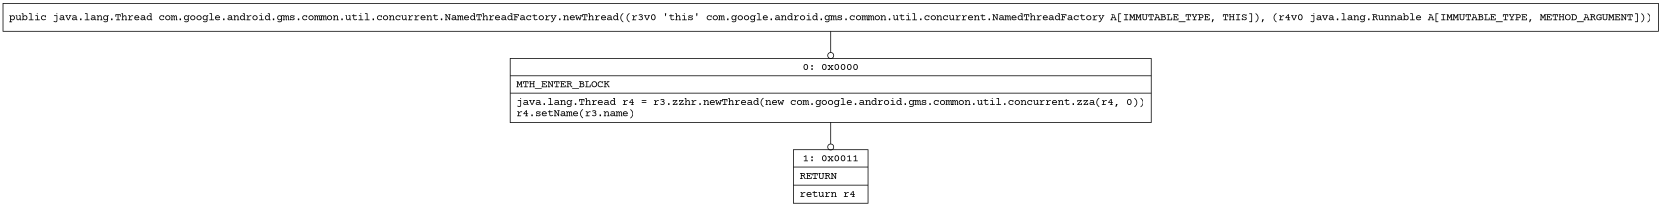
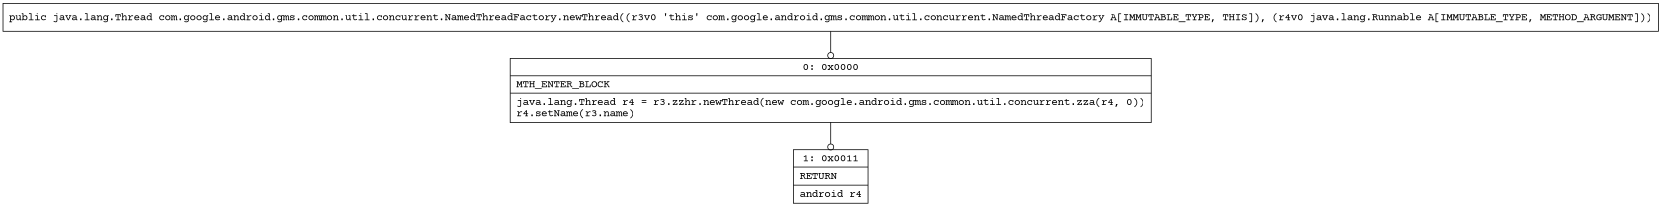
node "1: 0x0011": text "return r4" -> "android r4"
